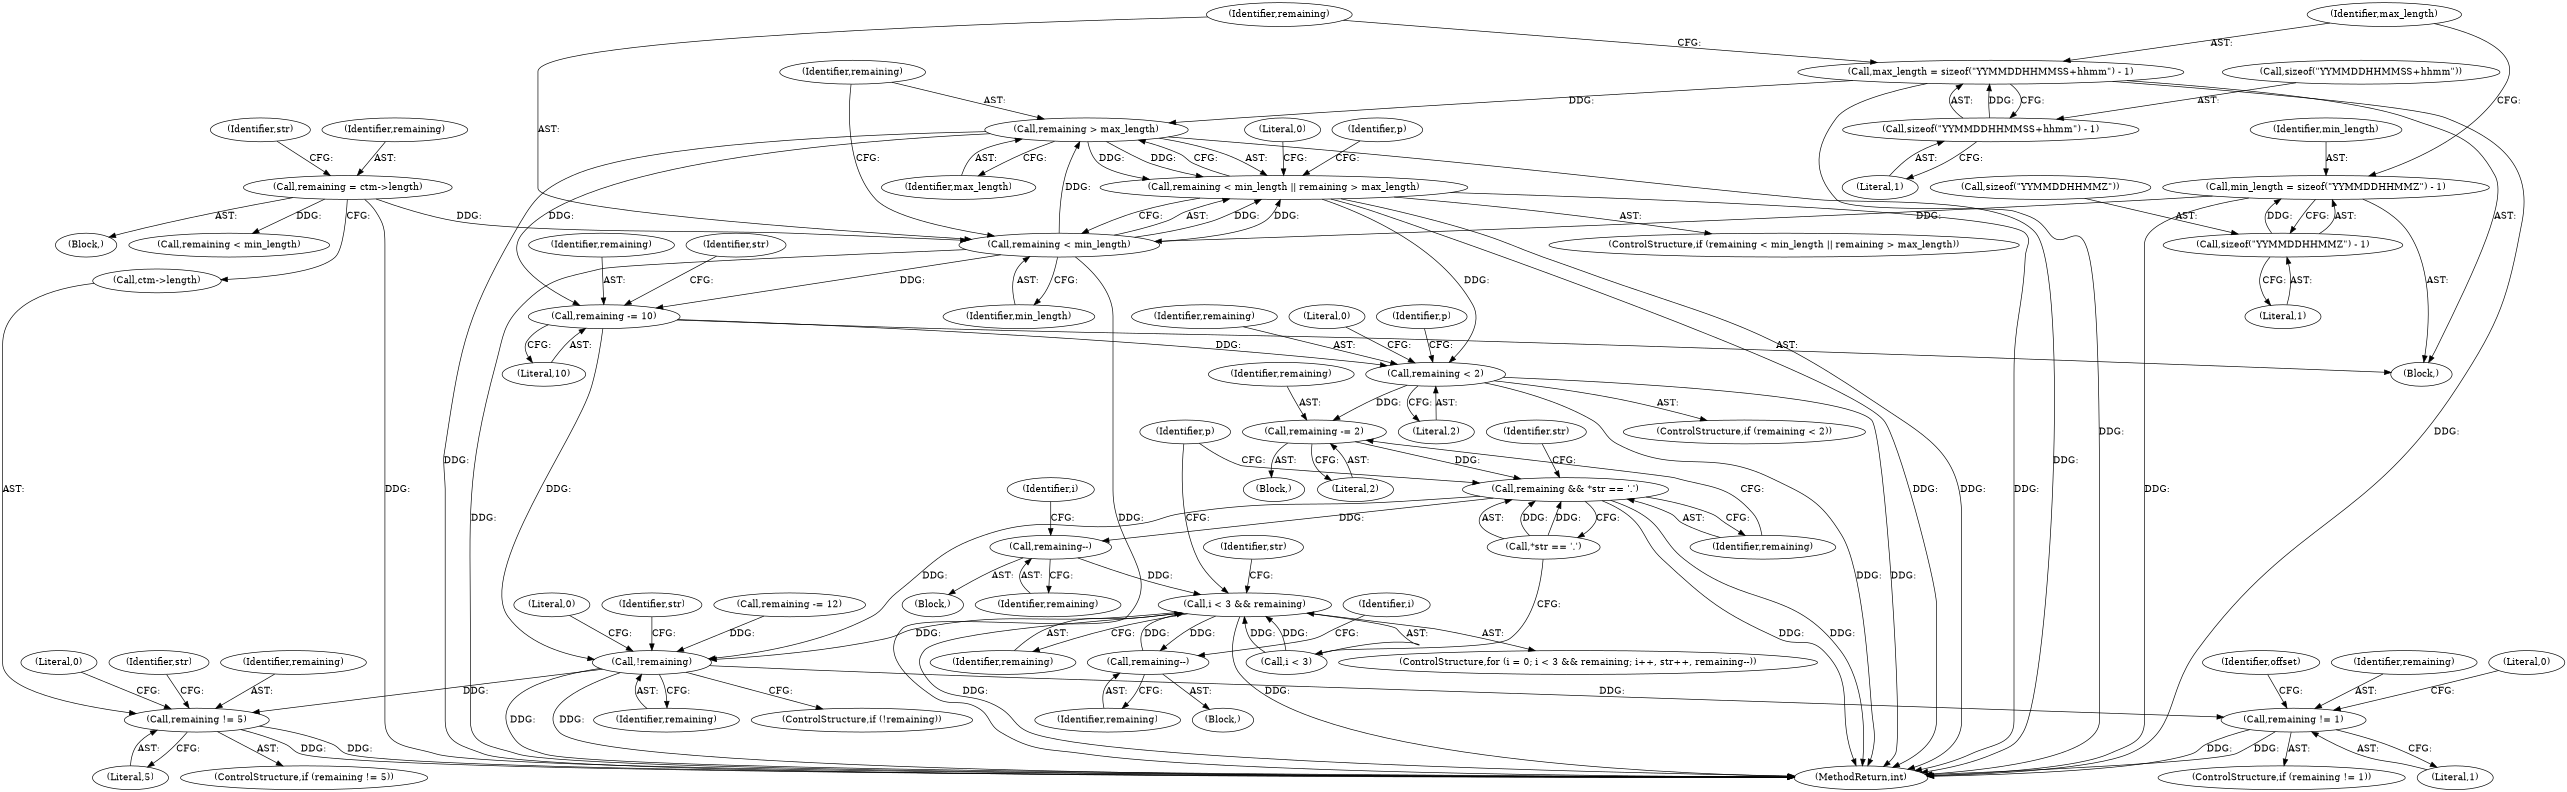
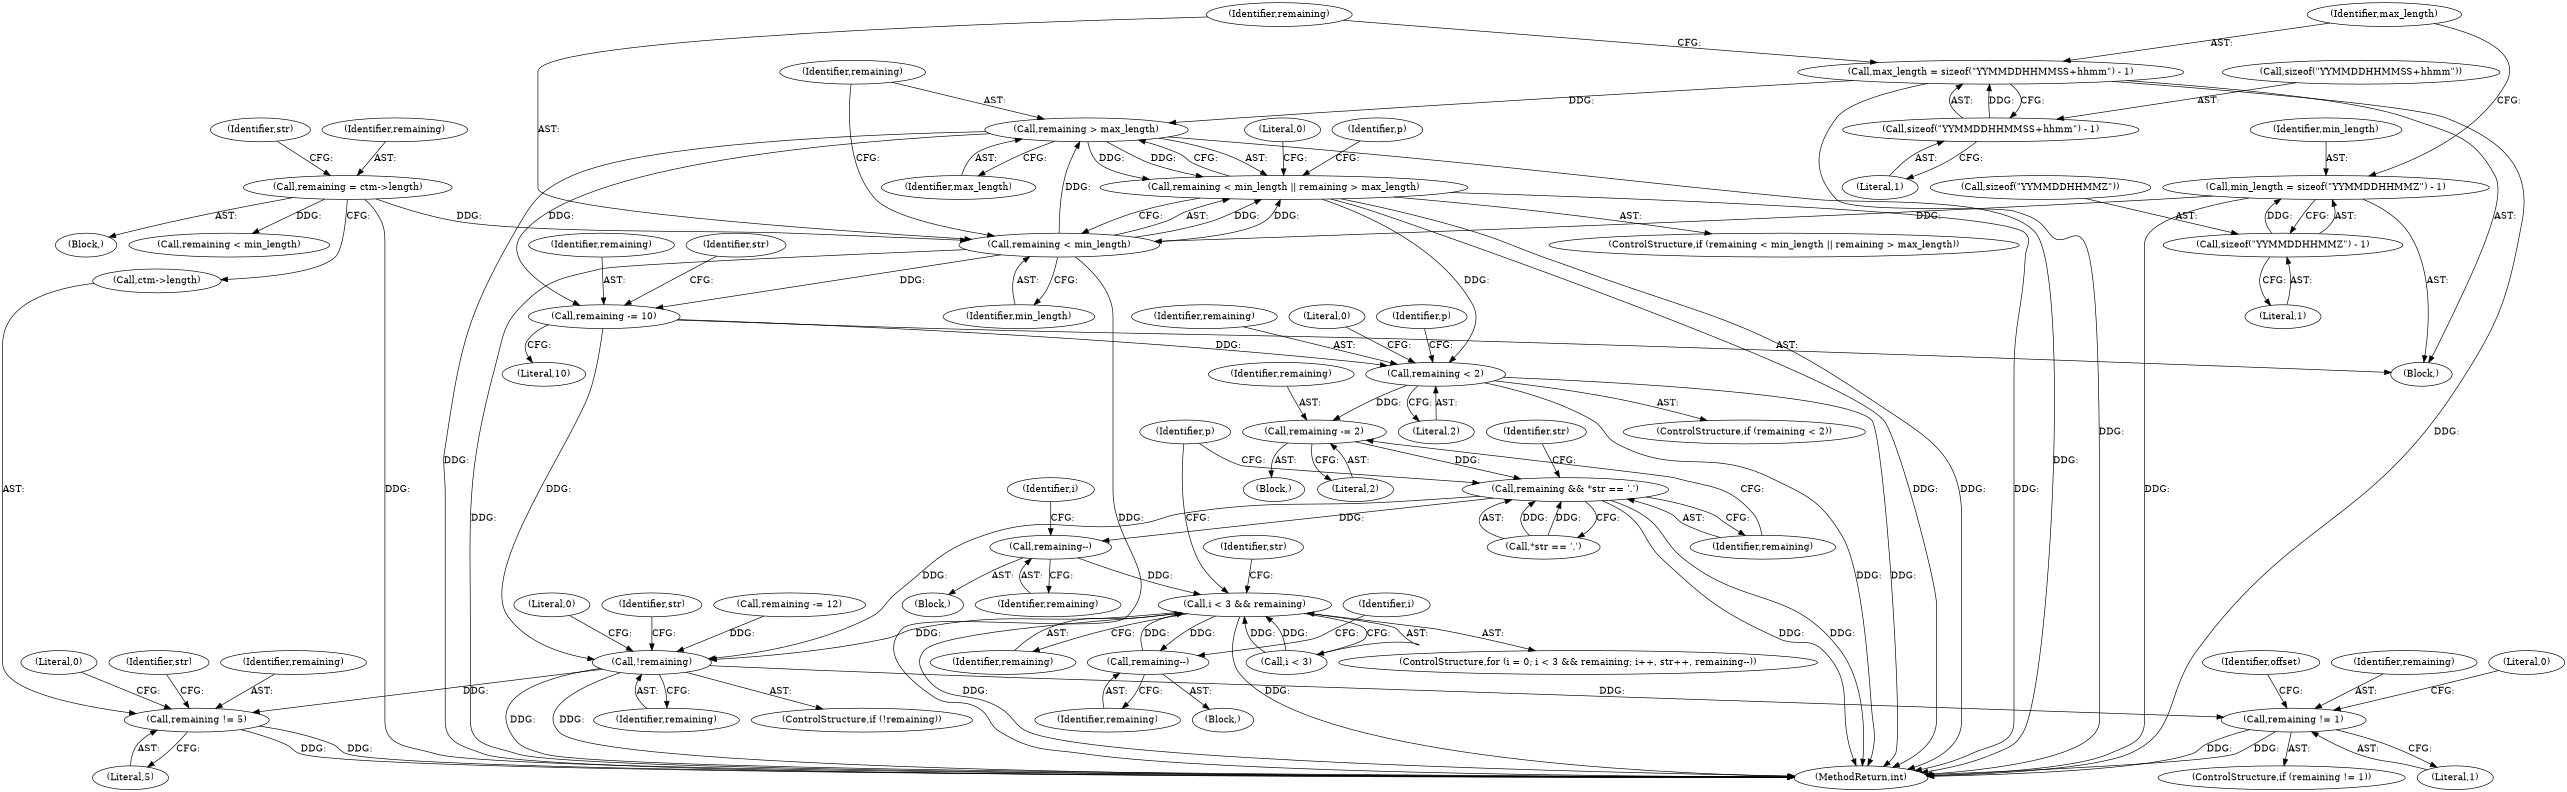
edge "(Literal,10)" -> "(Call,remaining -= 10)": removed, label "AST:"
edge "(Call,*str == '.')" -> "(Call,i < 3)": now "(Call,i < 3 && remaining)" -> "(Call,i < 3)"
edge "(Call,!remaining)" -> "(ControlStructure,if (!remaining))": label "CFG: " -> "AST: "
node "(ControlStructure,if (remaining != 5))": removed
